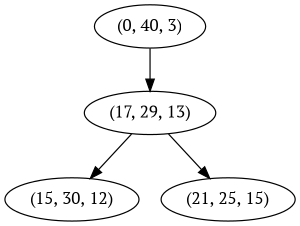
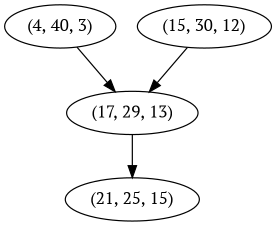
node "(0, 40, 3)": label "(0, 40, 3)" -> "(4, 40, 3)"
edge "(17, 29, 13)" -> "(15, 30, 12)": reversed
